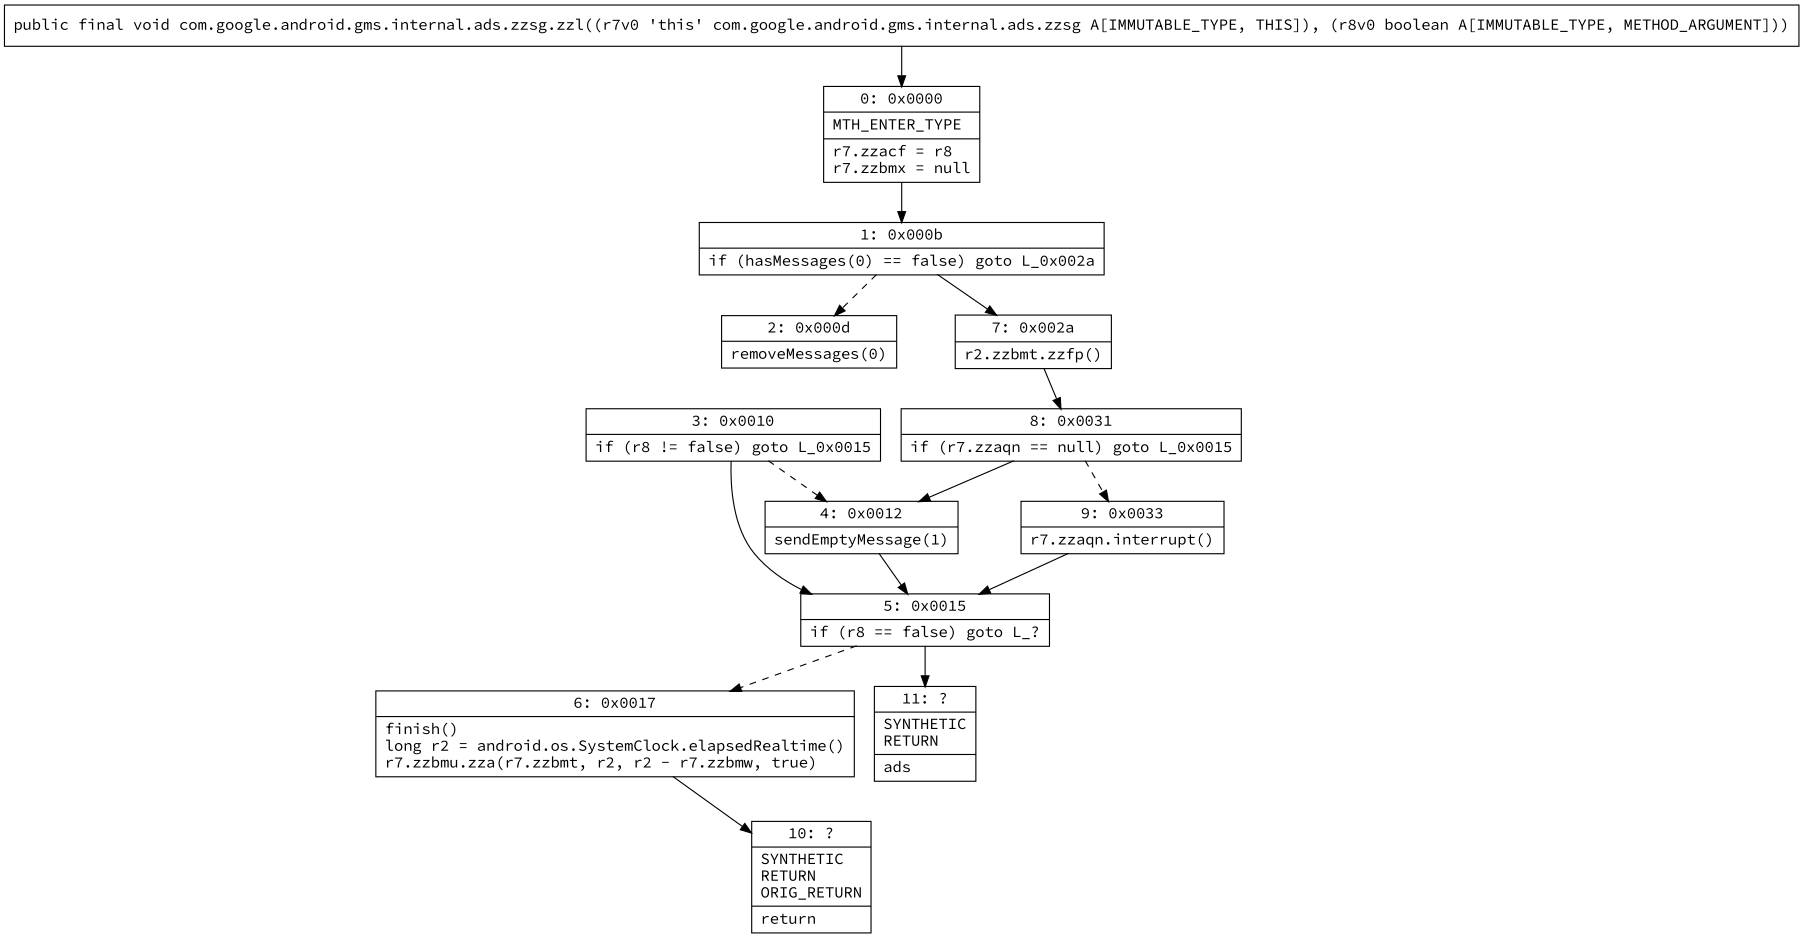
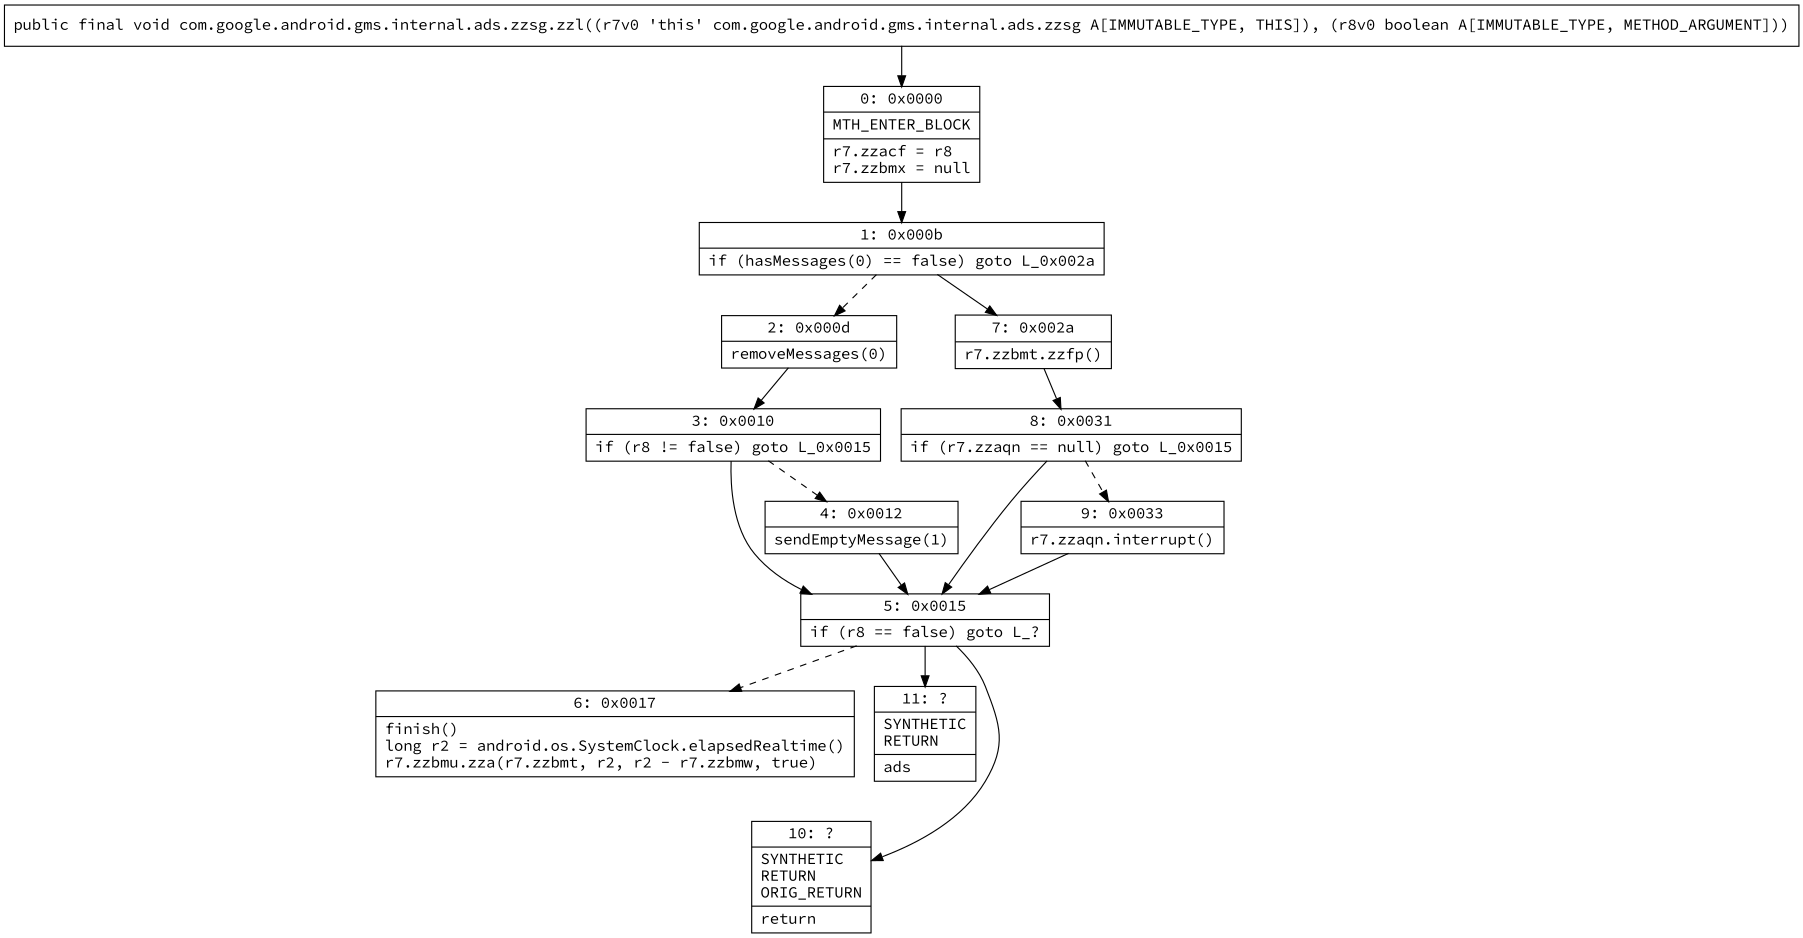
node "0: 0x0000": text "MTH_ENTER_TYPE" -> "MTH_ENTER_BLOCK"
node "7: 0x002a": text "r2.zzbmt.zzfp()" -> "r7.zzbmt.zzfp()"
edge "2: 0x000d" -> "3: 0x0010": added
edge "8: 0x0031" -> "4: 0x0012": now "8: 0x0031" -> "5: 0x0015"
edge "6: 0x0017" -> "10: ?": now "5: 0x0015" -> "10: ?"
